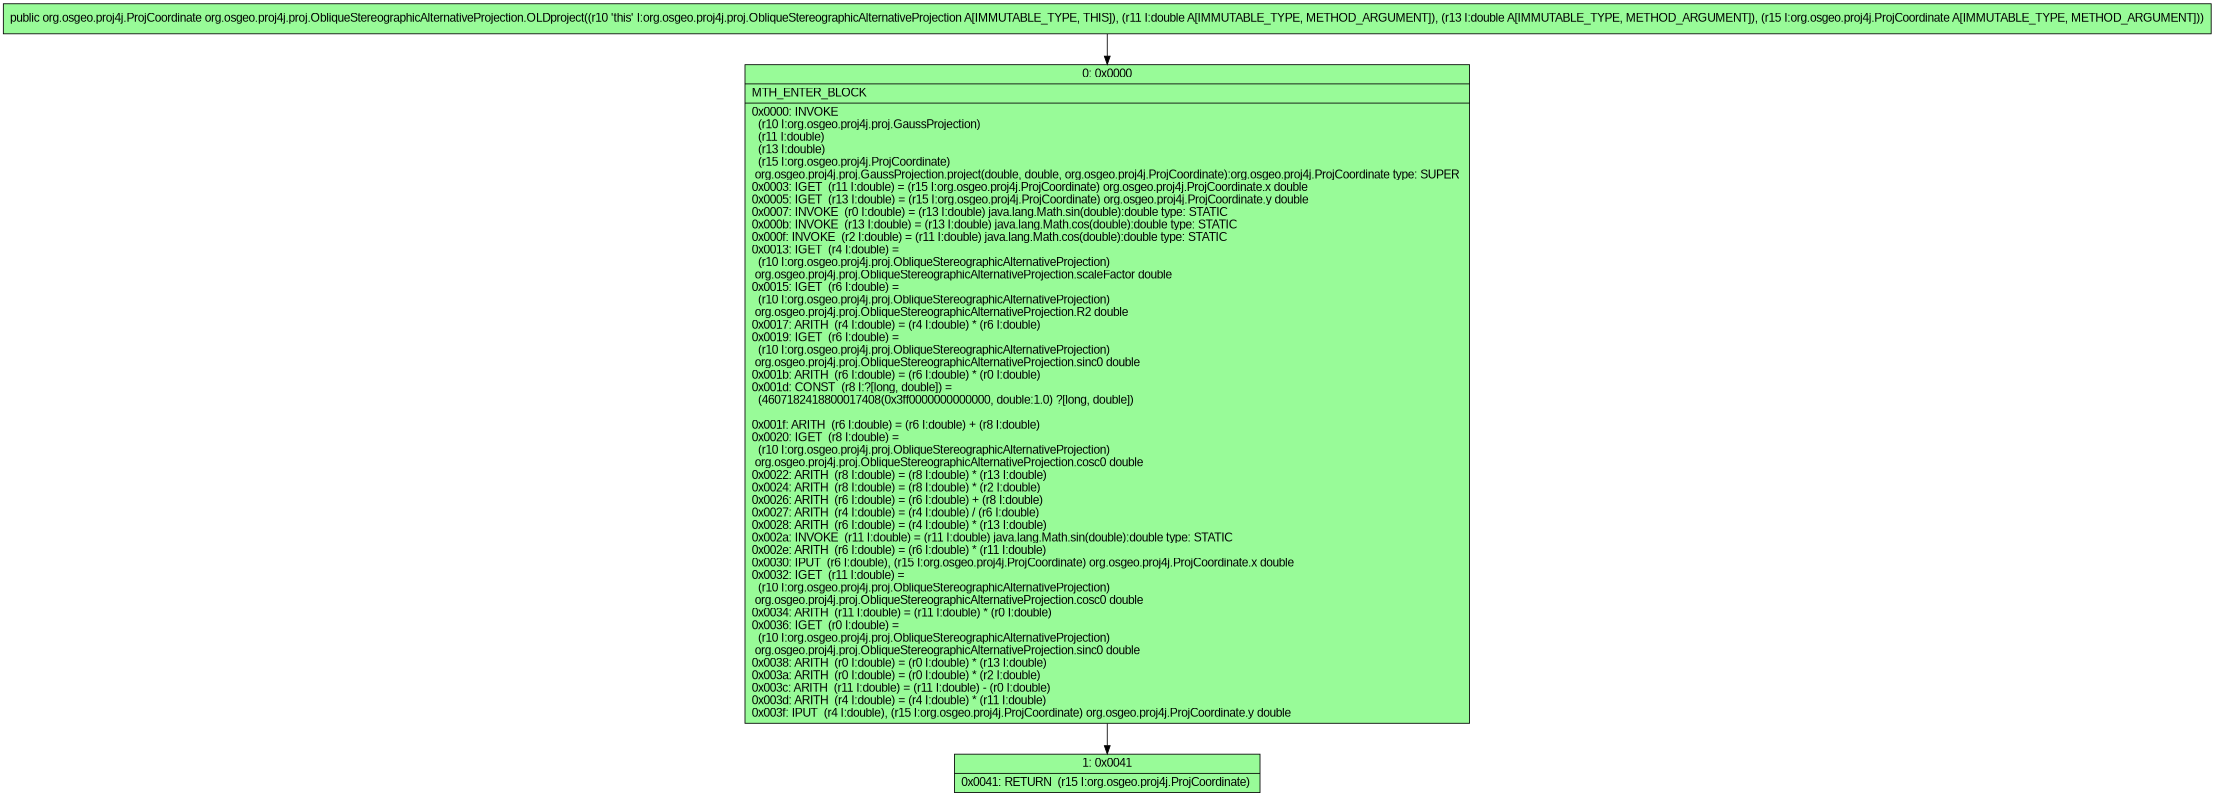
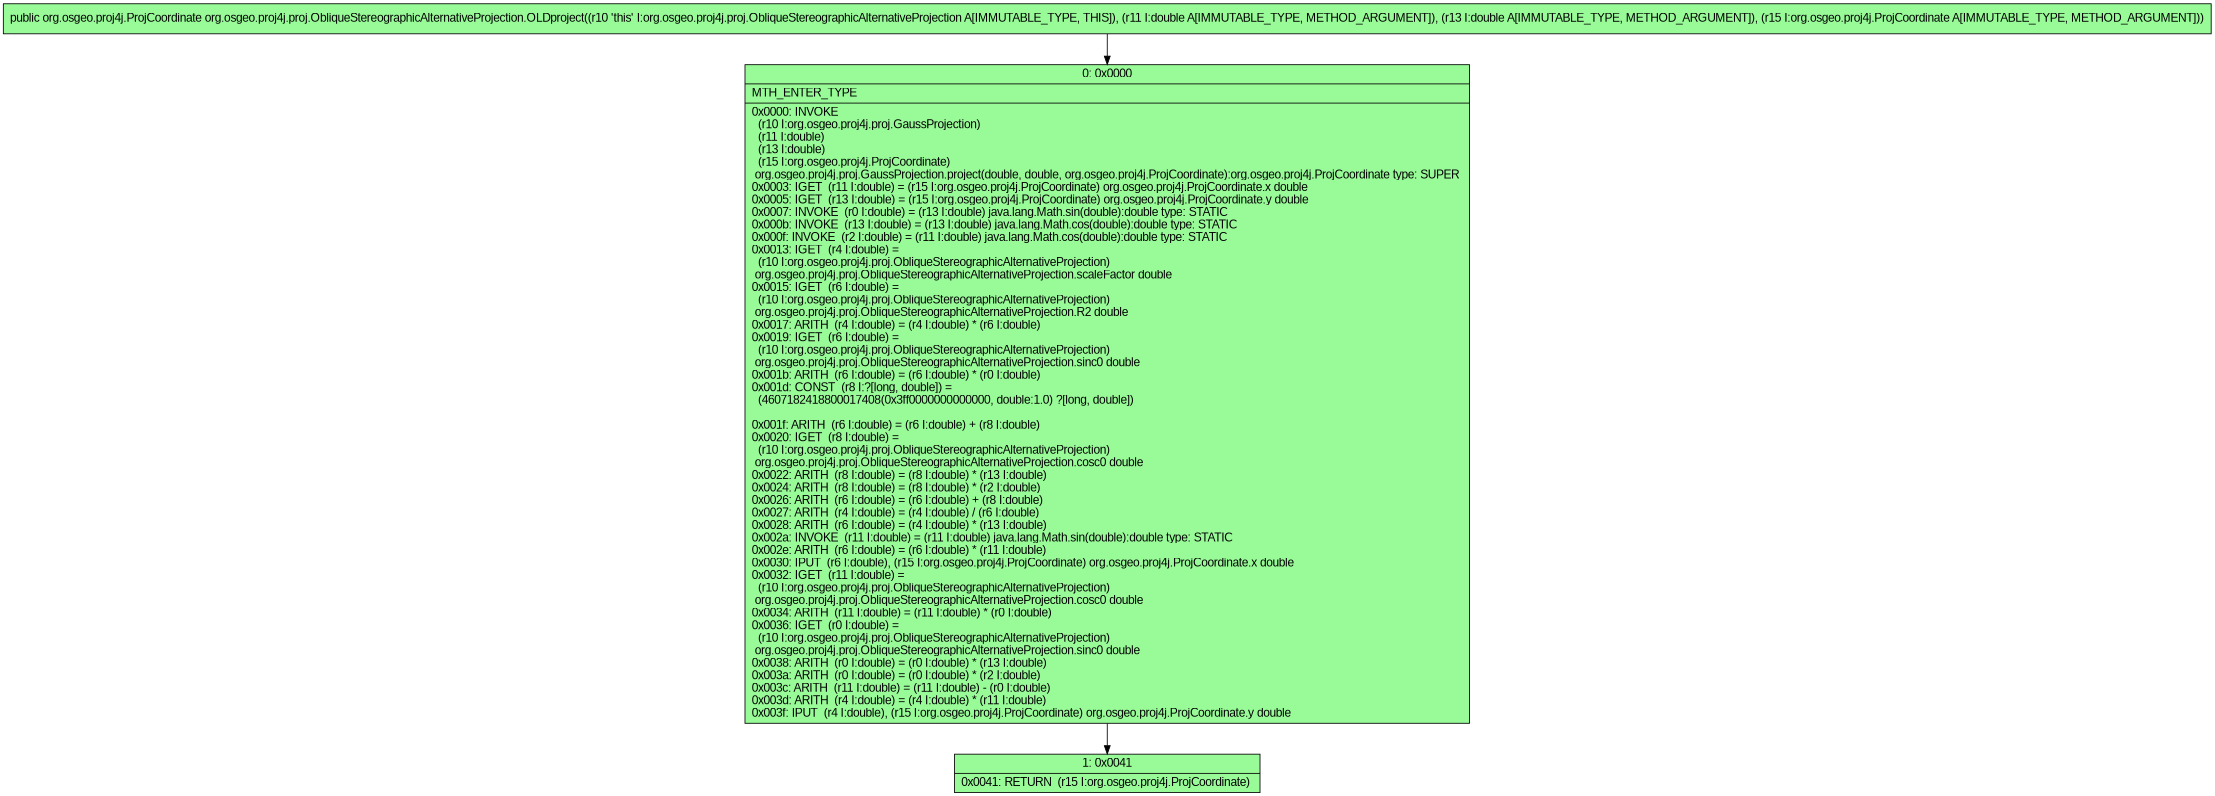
node "0: 0x0000": text "MTH_ENTER_BLOCK" -> "MTH_ENTER_TYPE"
